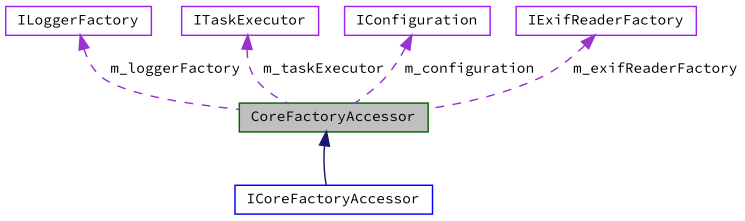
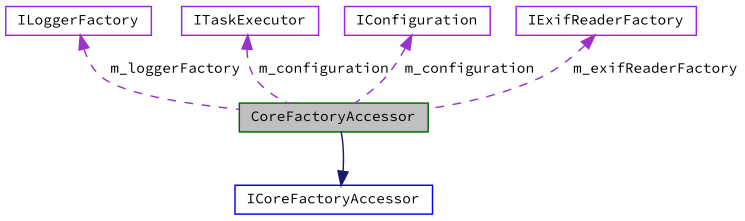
edge "CoreFactoryAccessor" -> "ITaskExecutor": label " m_taskExecutor" -> " m_configuration"
edge "ICoreFactoryAccessor" -> "CoreFactoryAccessor": reversed
